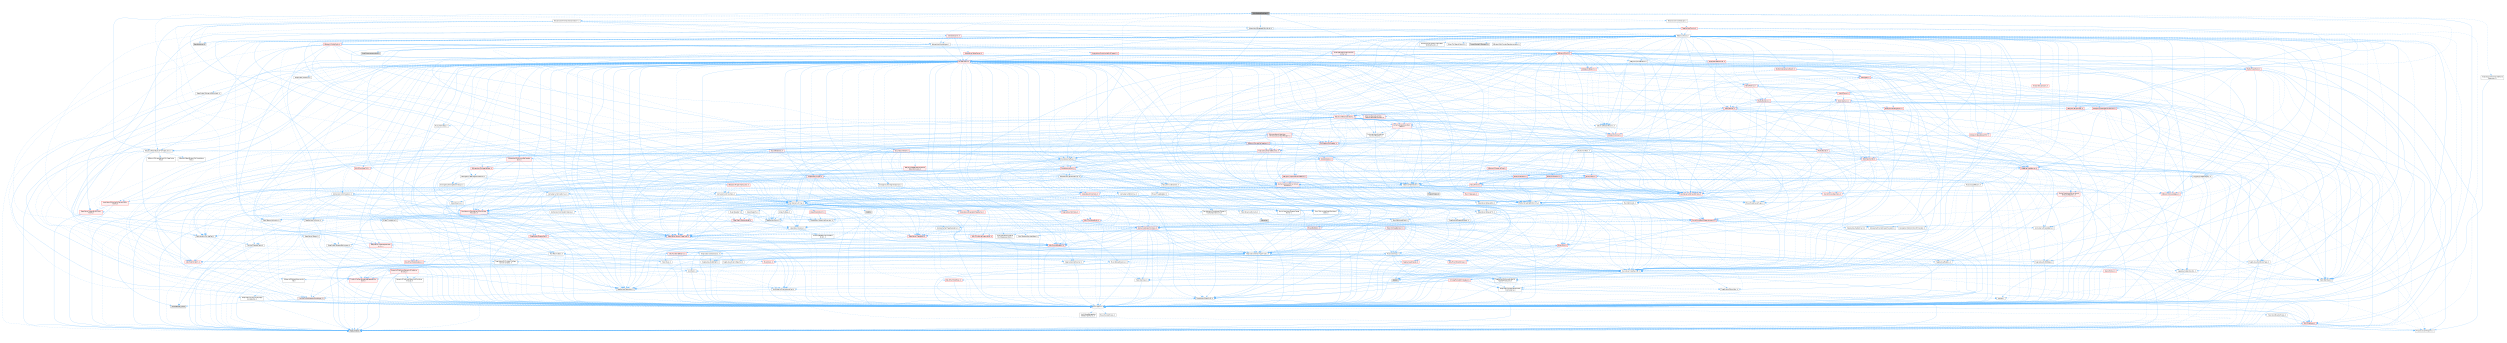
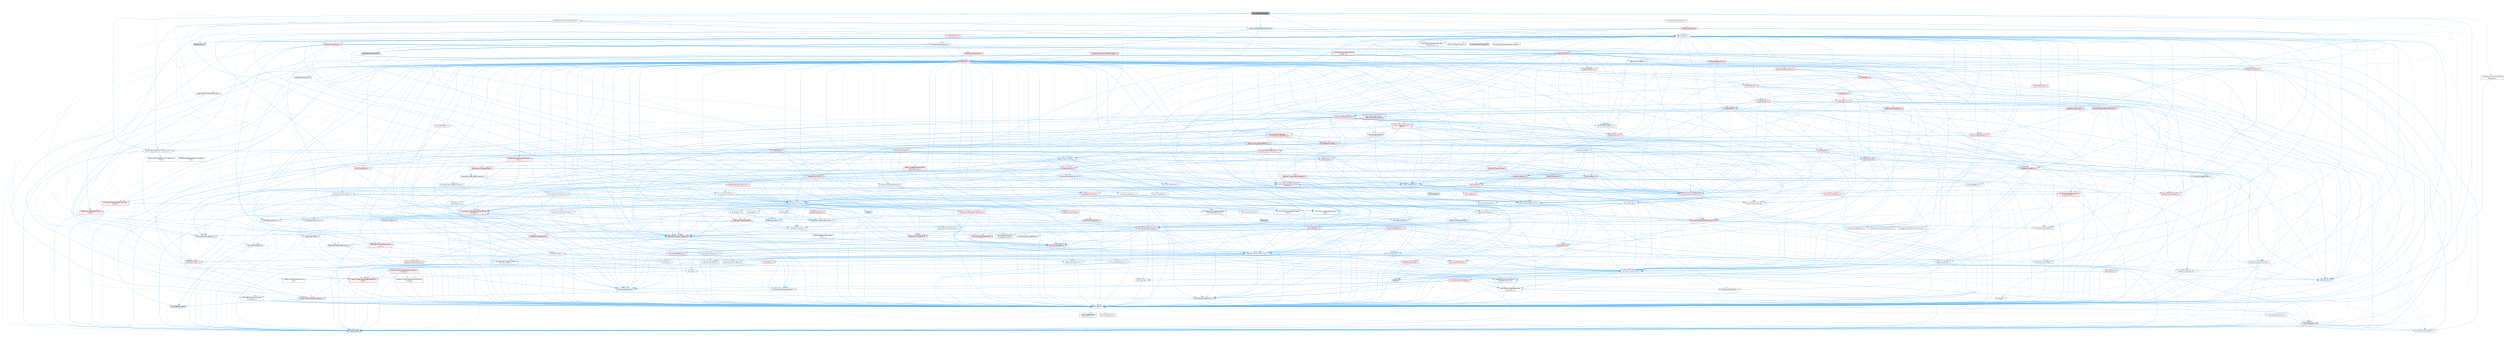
node "HAL/PlatformMisc.h": removed
